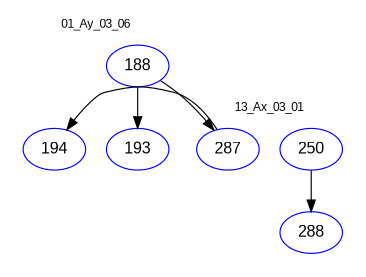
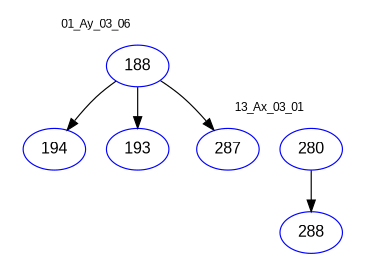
edge "287" -> "194": now "188" -> "194"
node "250": label "250" -> "280"
